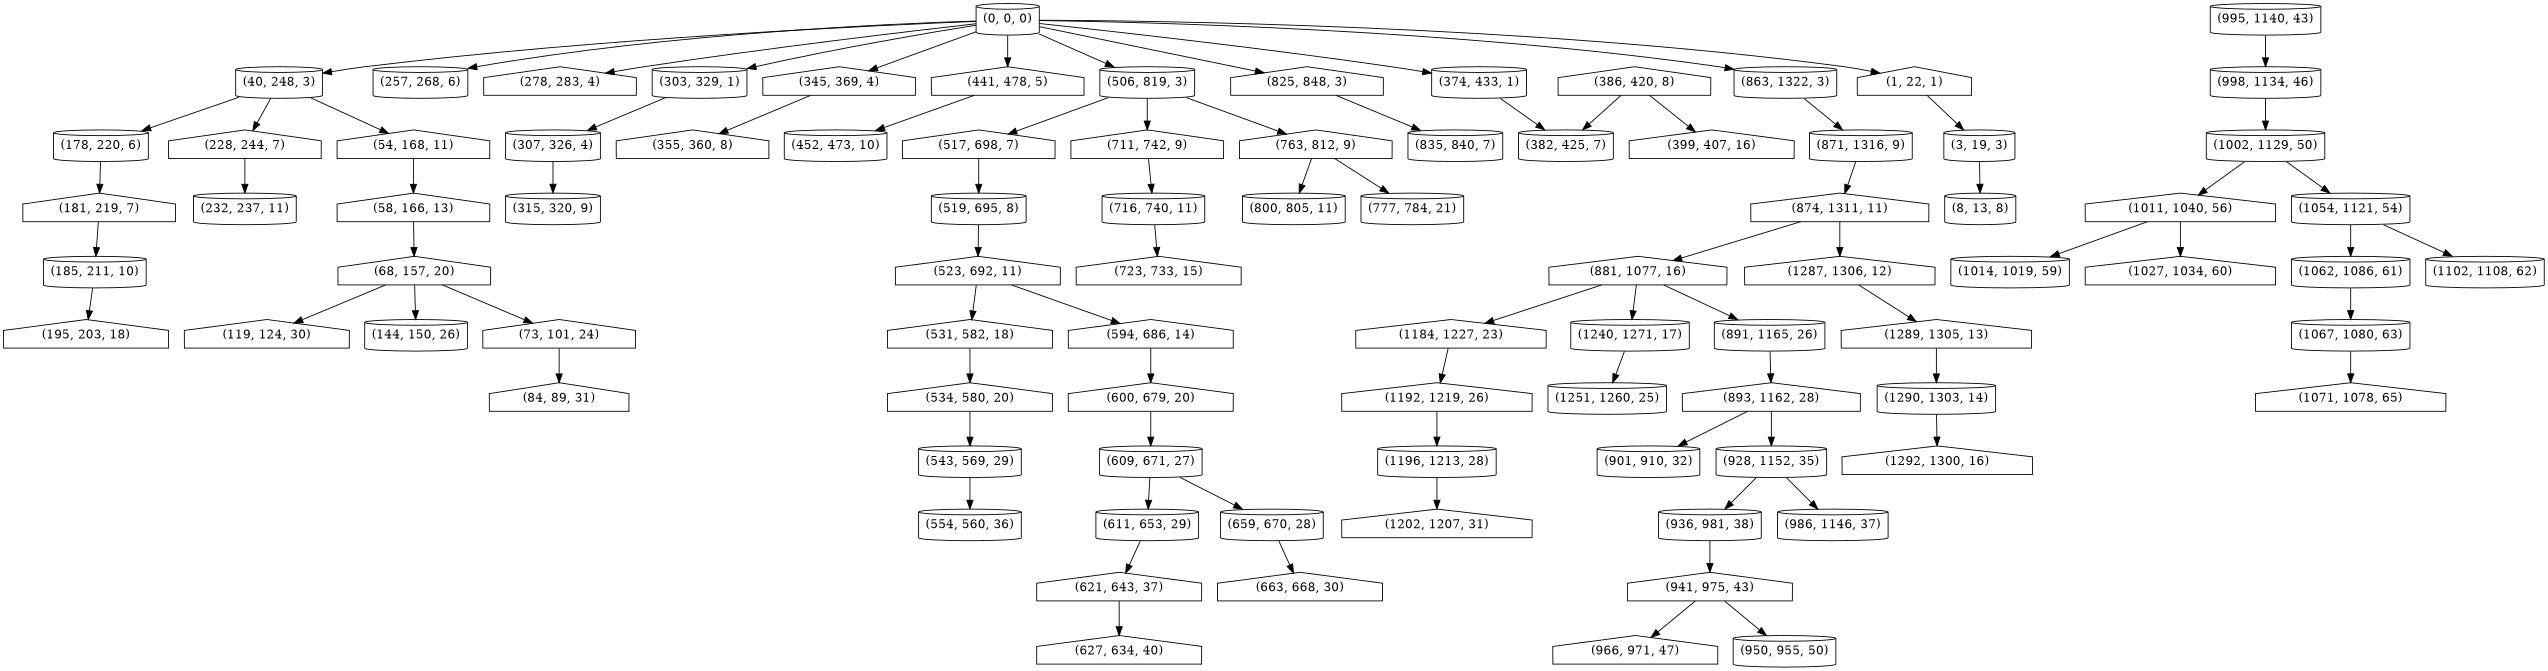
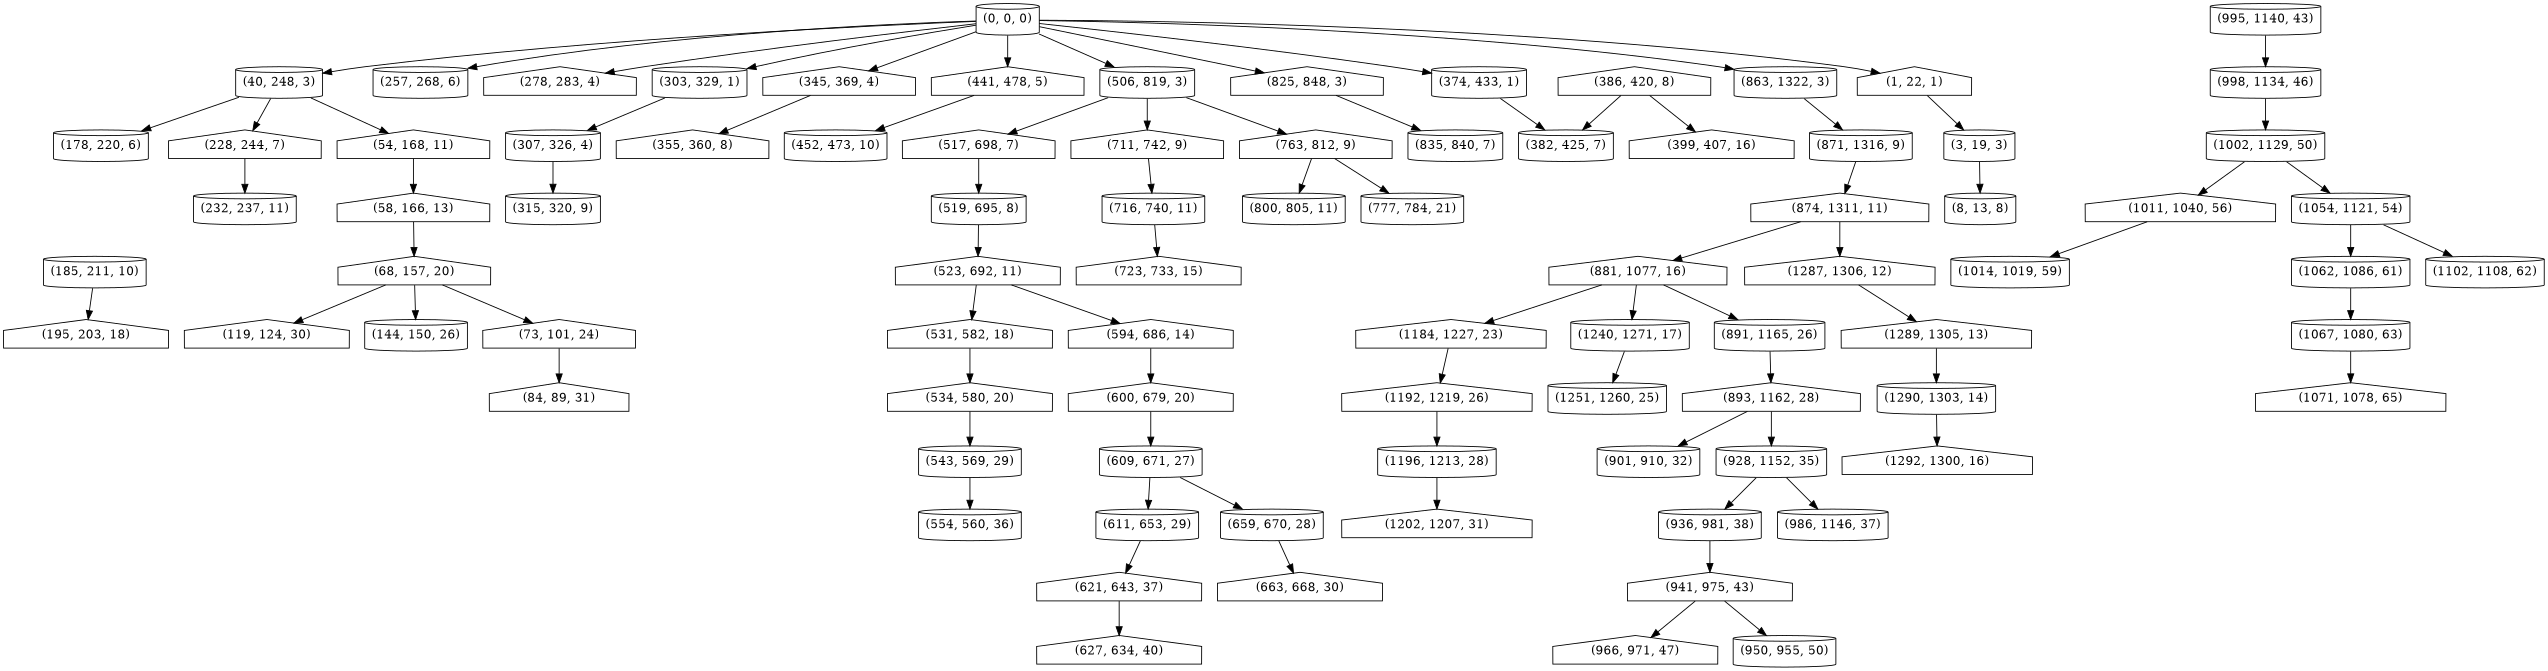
node "(181, 219, 7)": removed
node "(1027, 1034, 60)": removed
